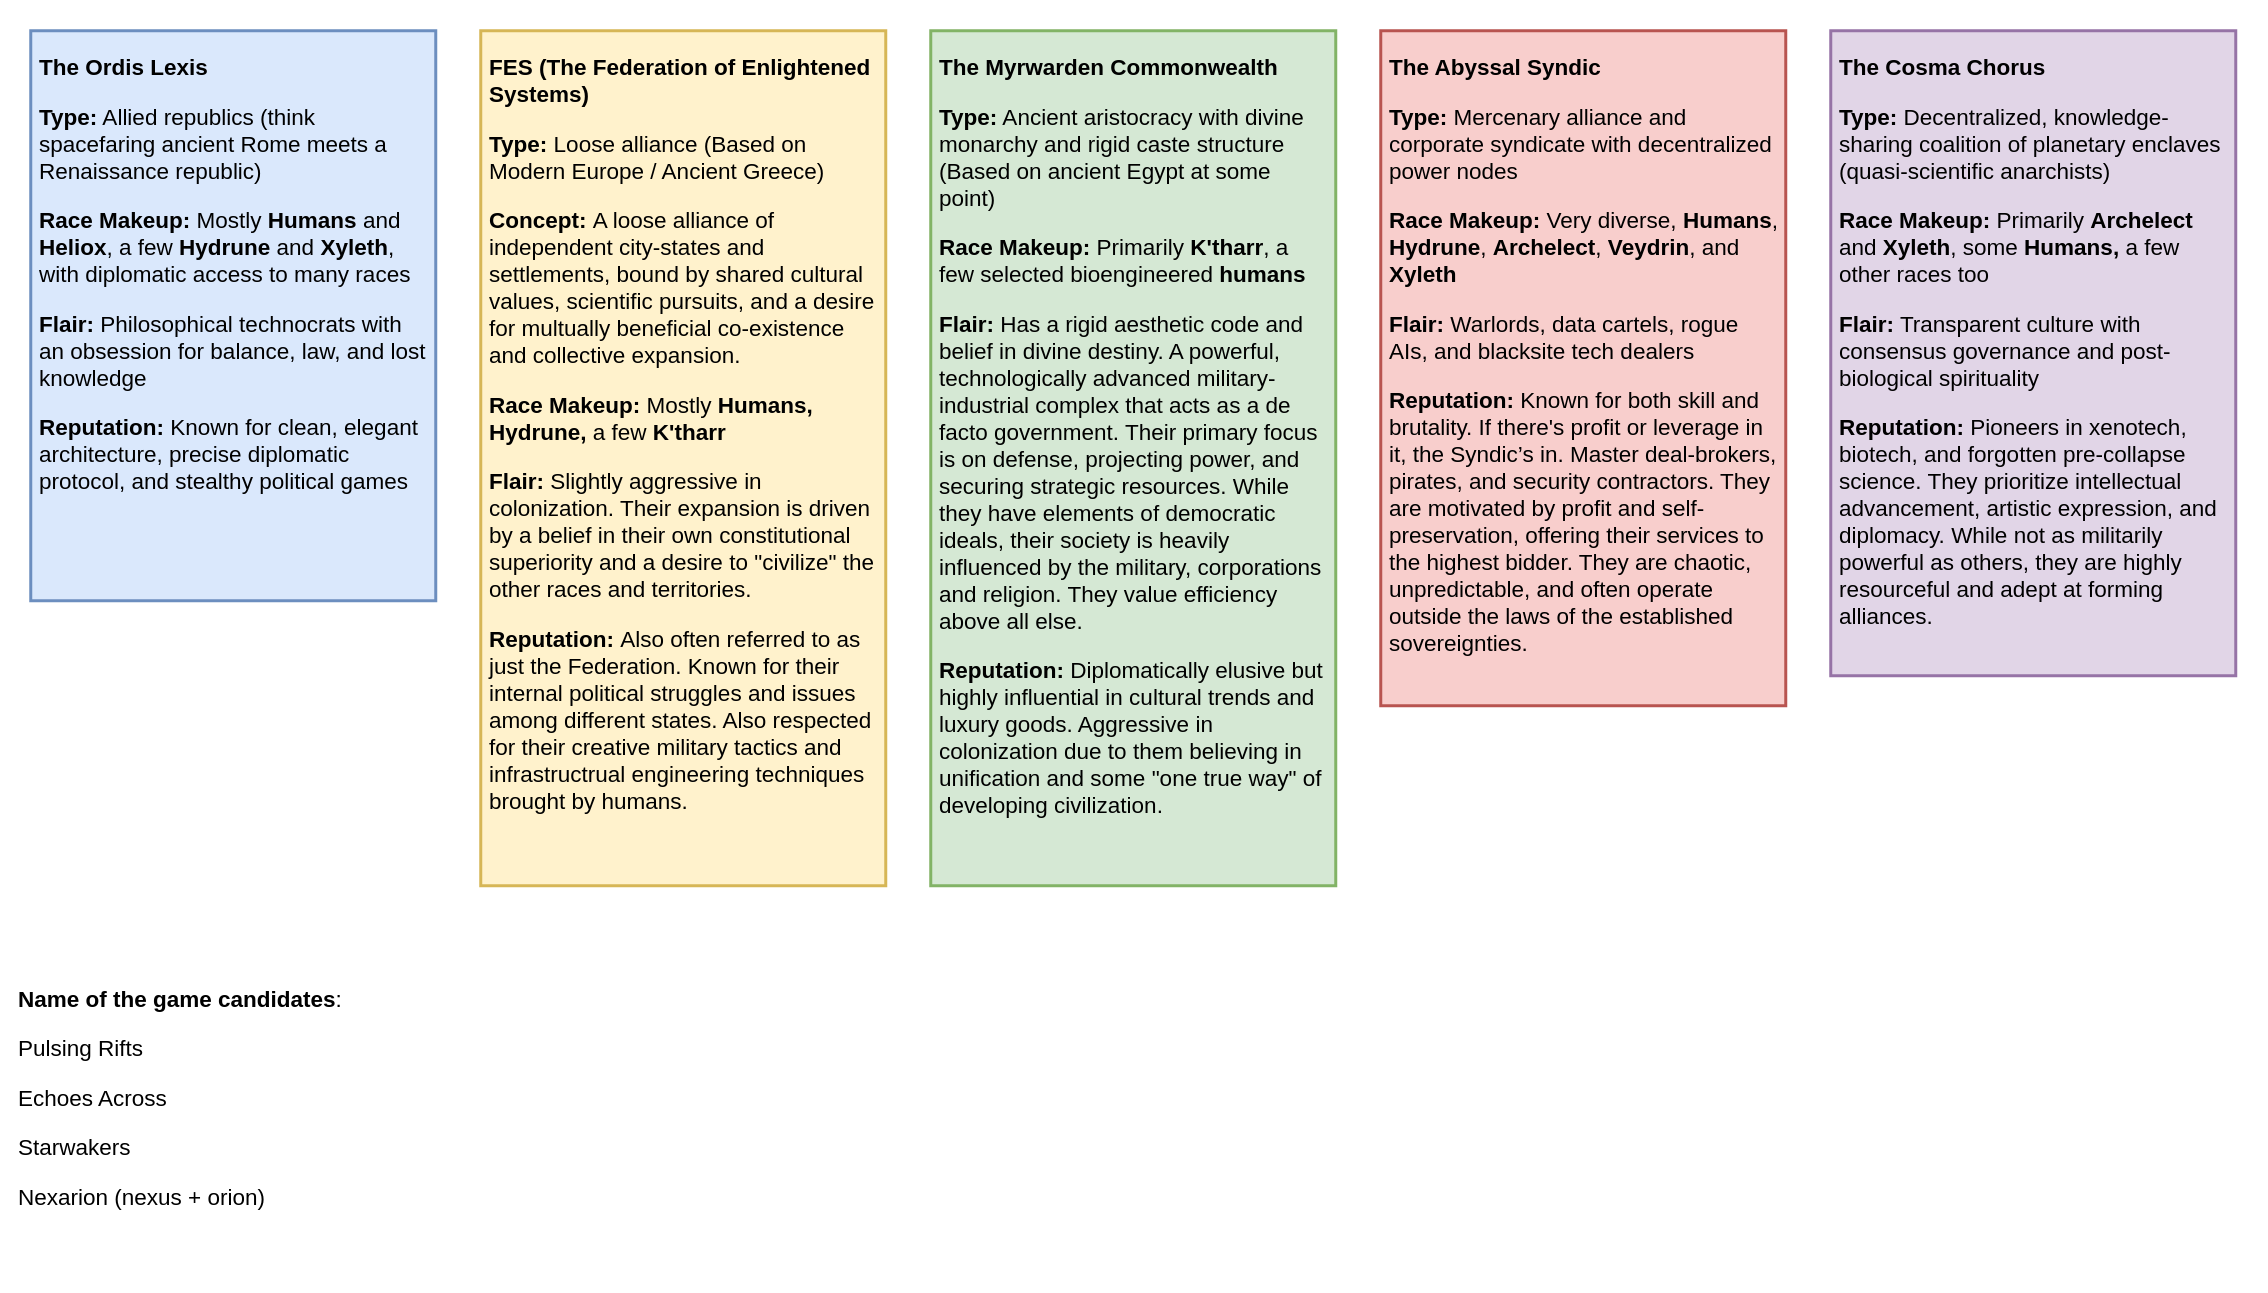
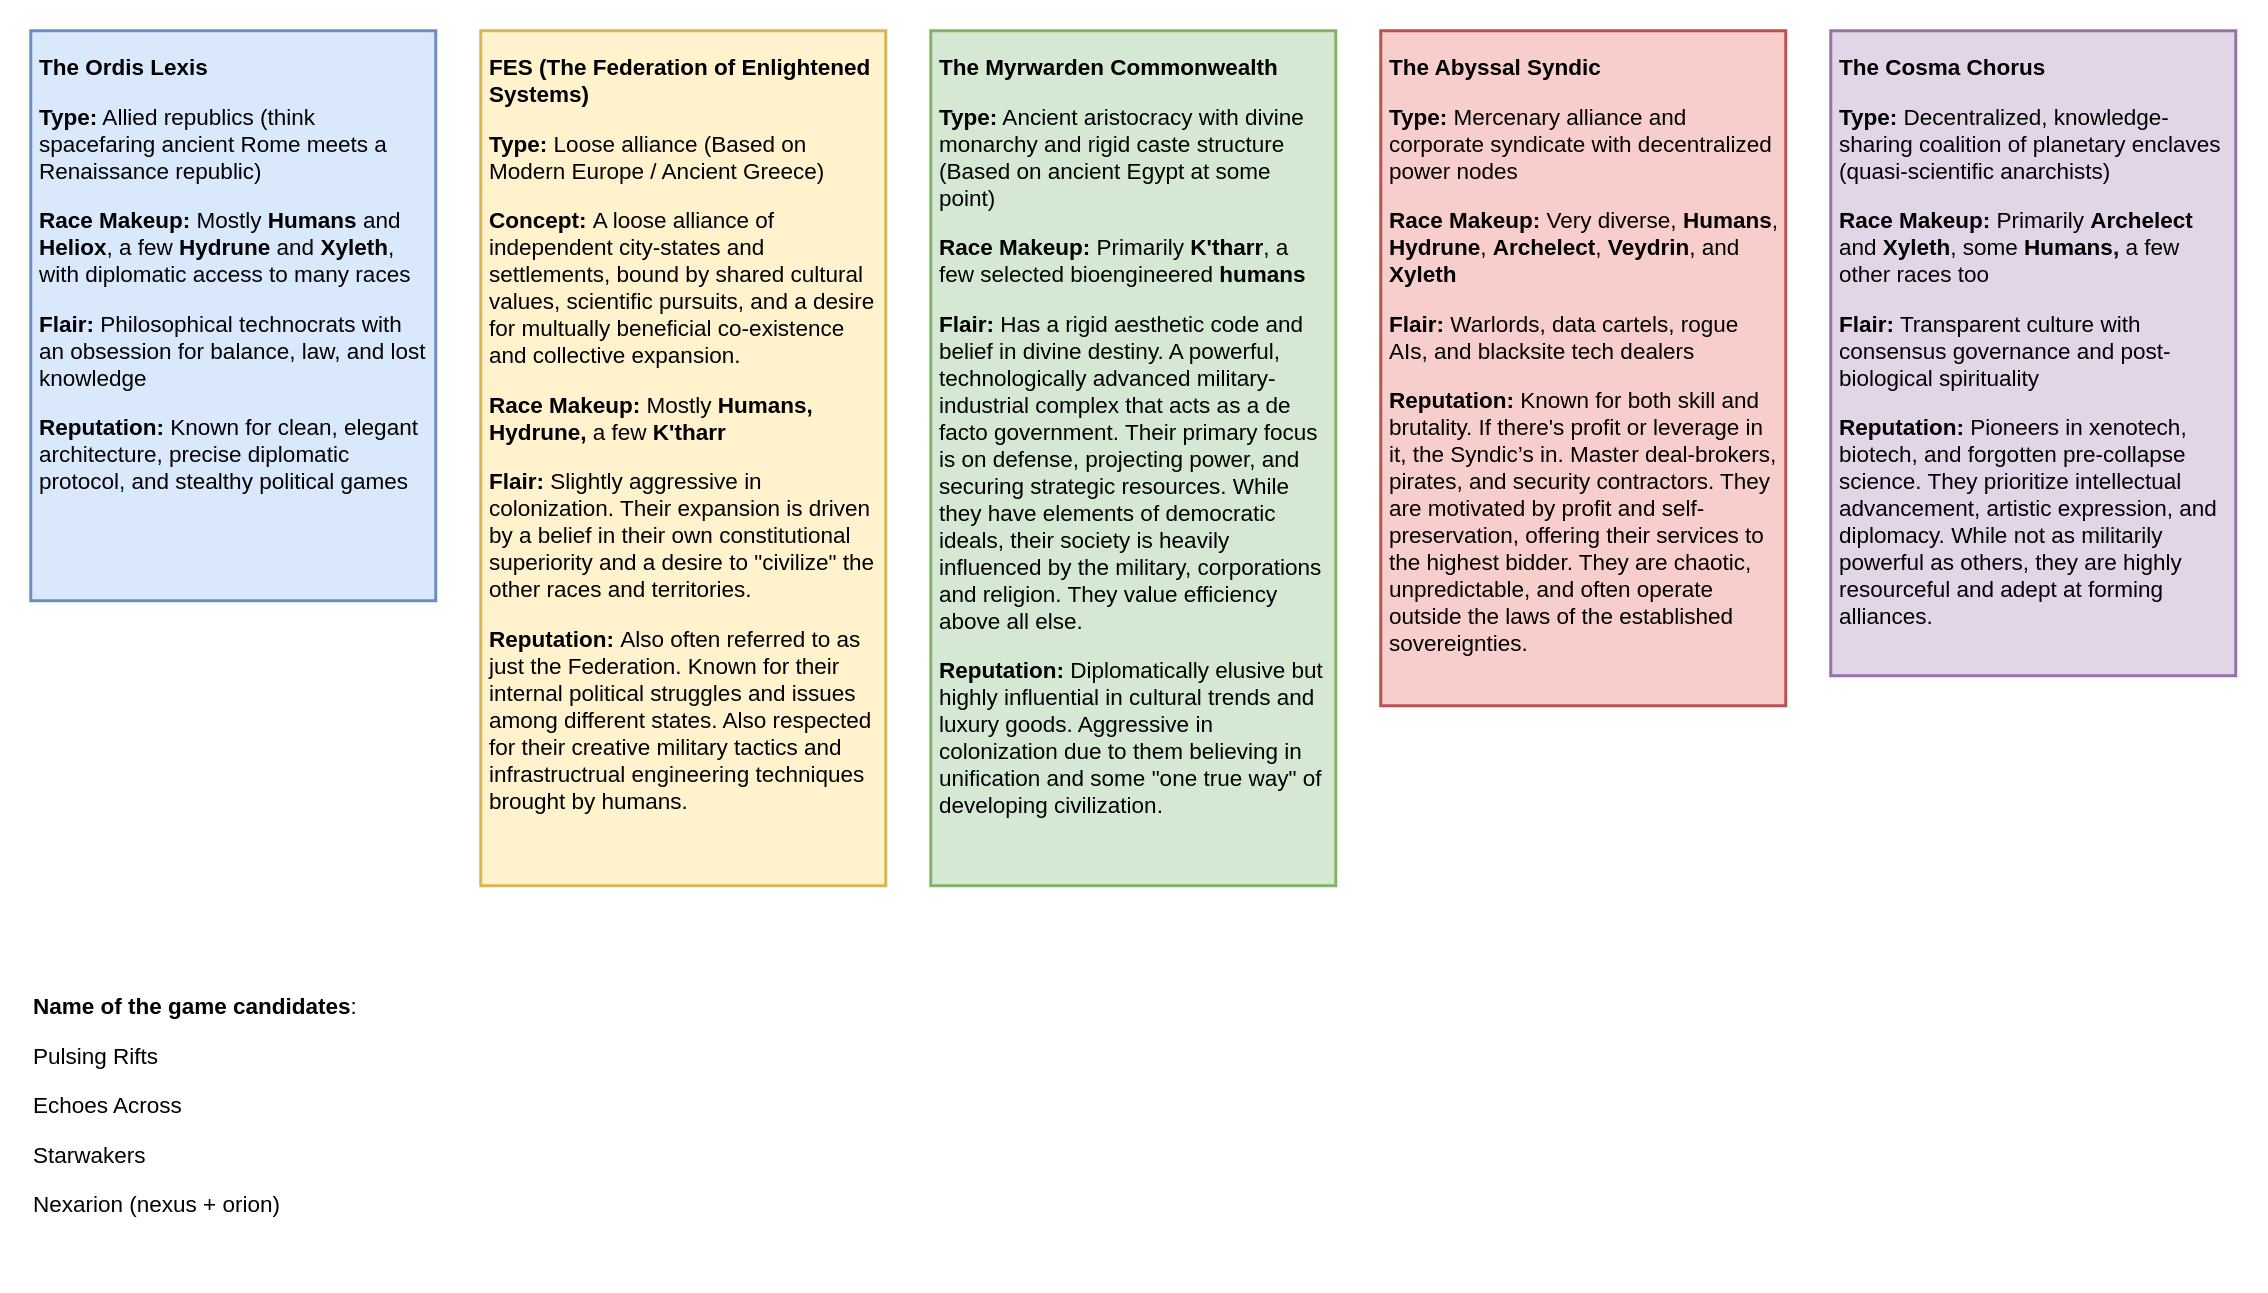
node "Name of the game candidates: Pulsing Rifts Echoes Across Starwakers Nexarion (nexus + orion)": moved (194, 1103) -> (209, 1111)
